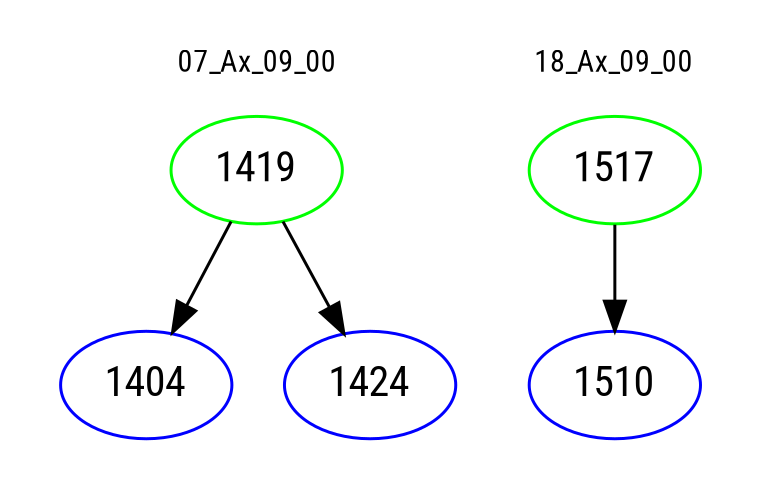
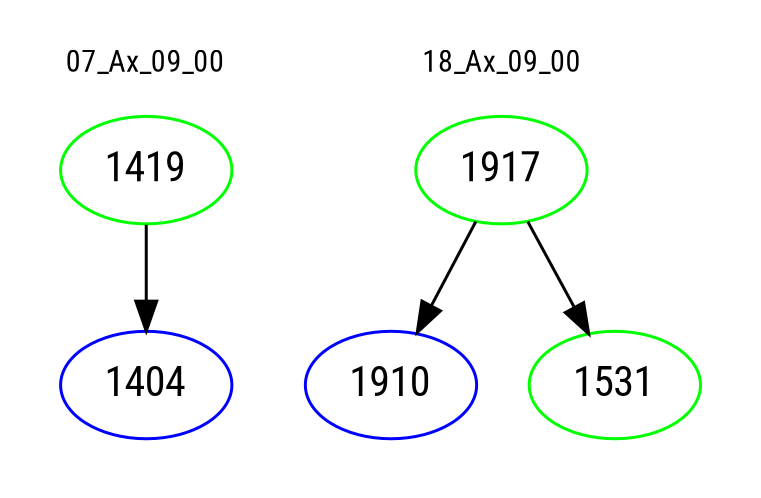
node "1517": label "1517" -> "1917"
node "1424": removed
node "1510": label "1510" -> "1910"
node "1531": added
